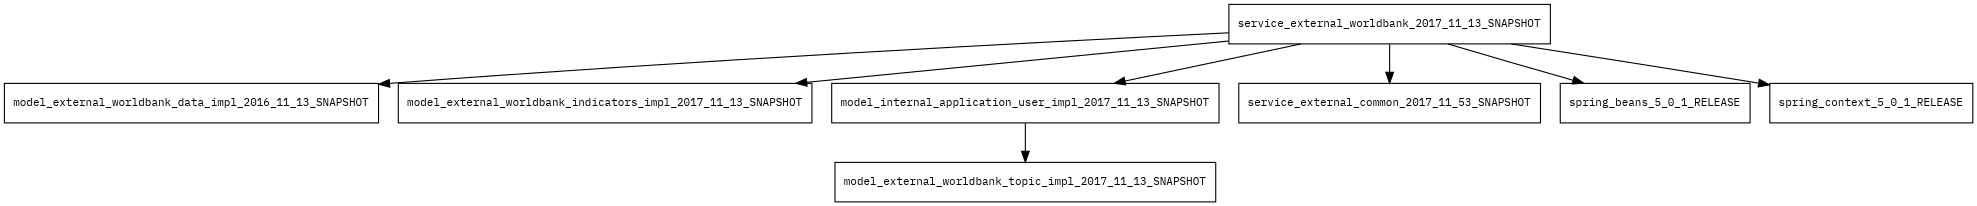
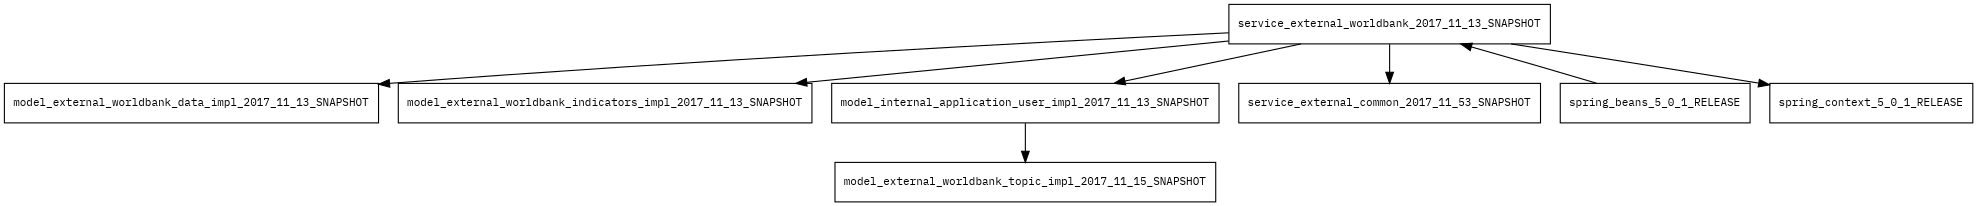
edge "service_external_worldbank_2017_11_13_SNAPSHOT" -> "spring_beans_5_0_1_RELEASE": reversed
node "model_external_worldbank_data_impl_2016_11_13_SNAPSHOT": label "model_external_worldbank_data_impl_2016_11_13_SNAPSHOT" -> "model_external_worldbank_data_impl_2017_11_13_SNAPSHOT"
node "model_external_worldbank_topic_impl_2017_11_13_SNAPSHOT": label "model_external_worldbank_topic_impl_2017_11_13_SNAPSHOT" -> "model_external_worldbank_topic_impl_2017_11_15_SNAPSHOT"
